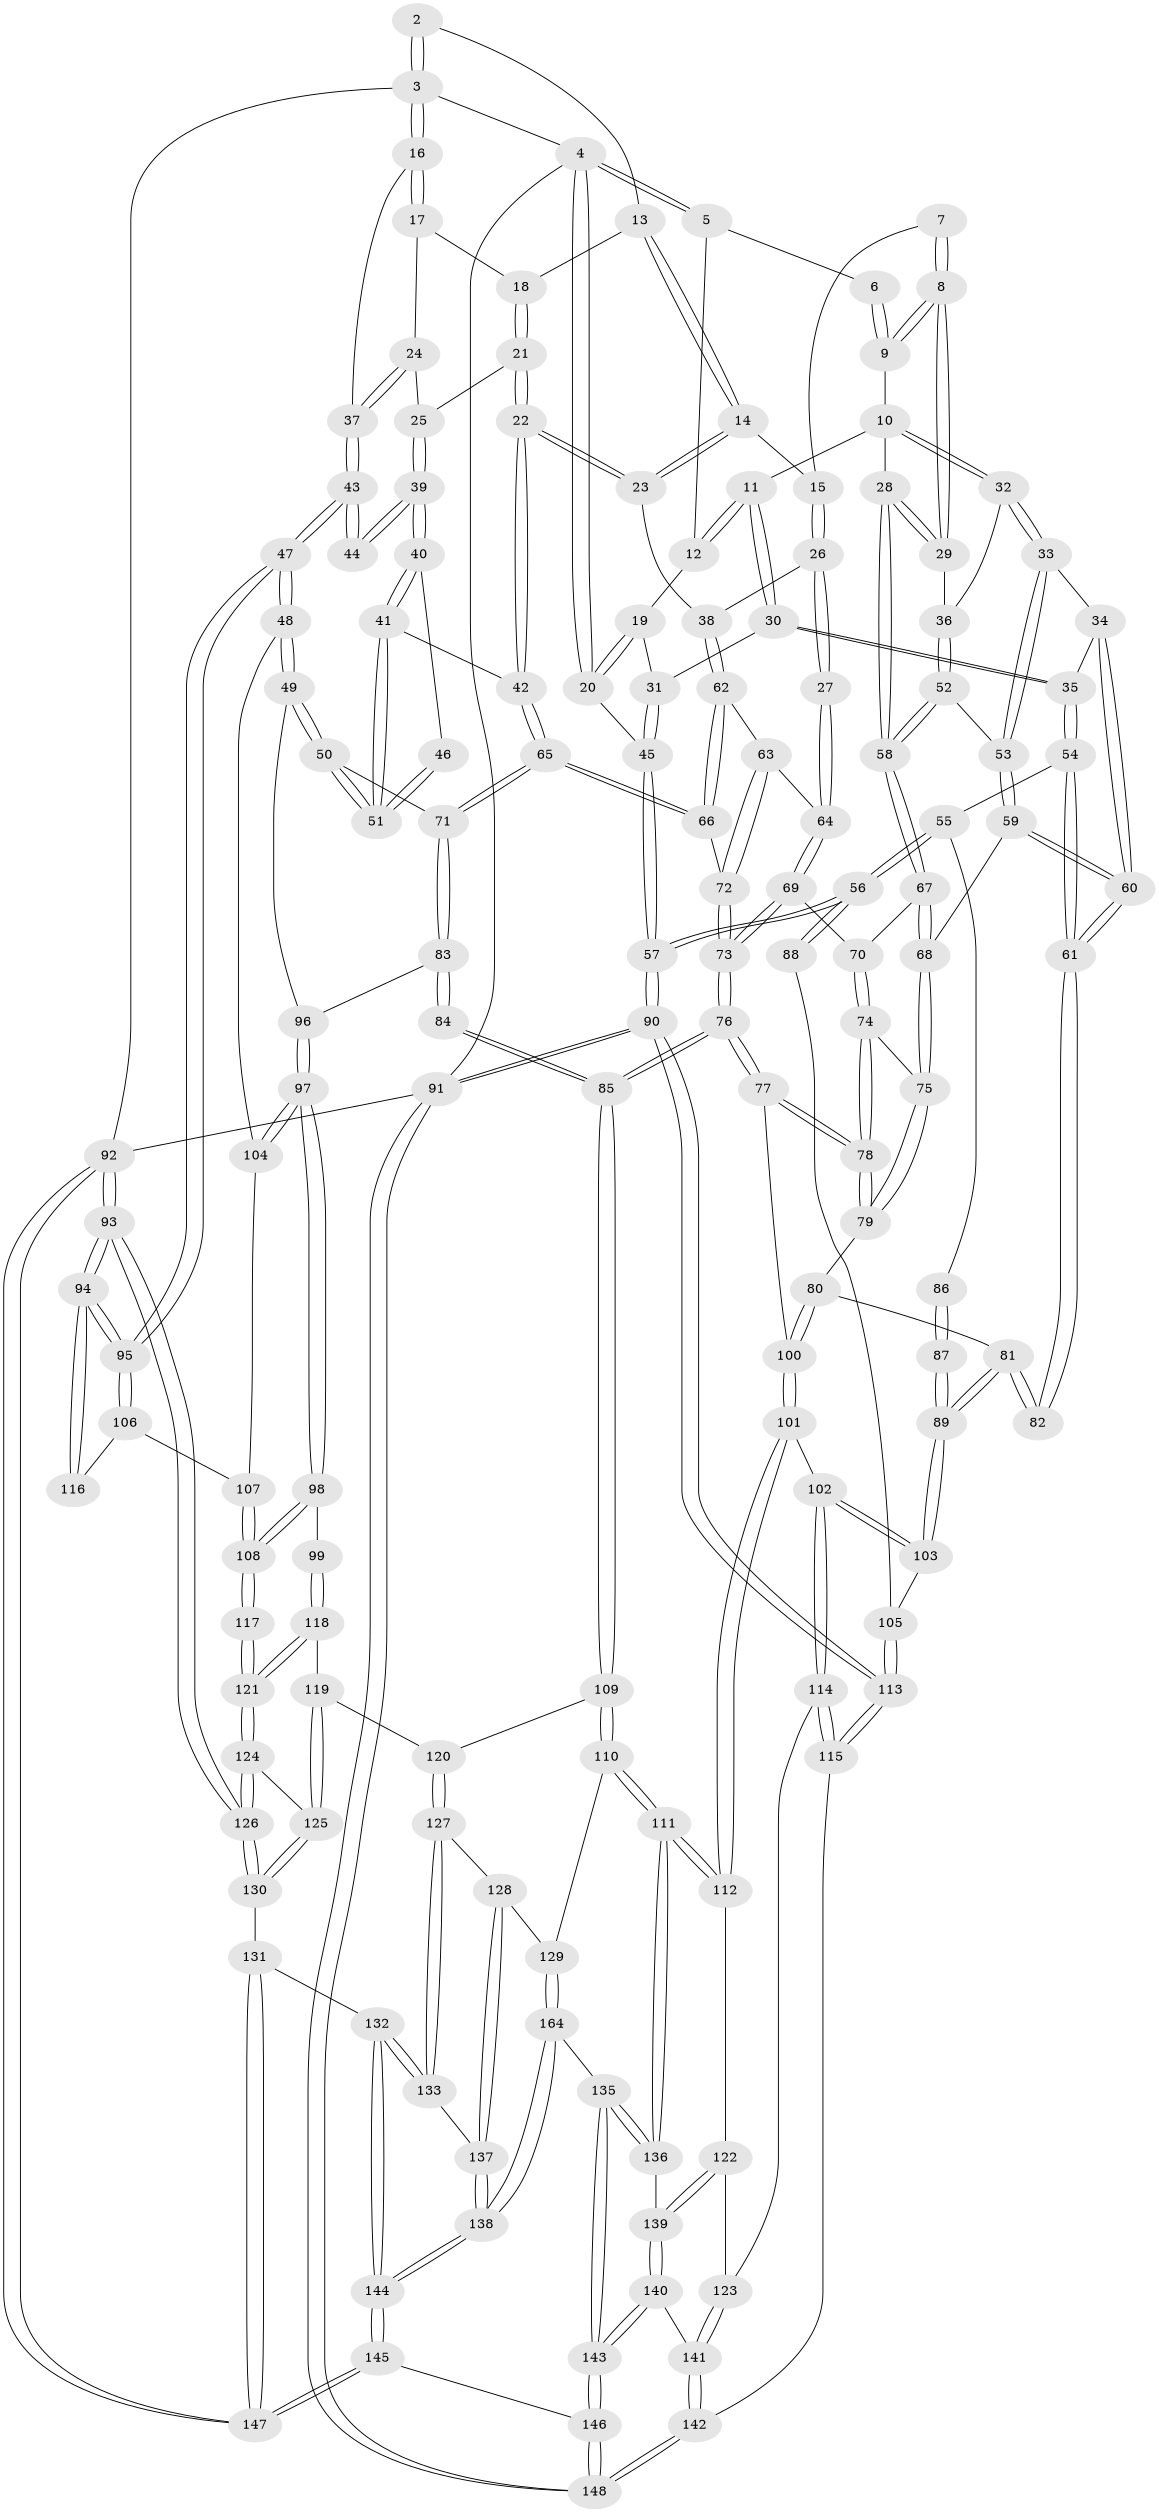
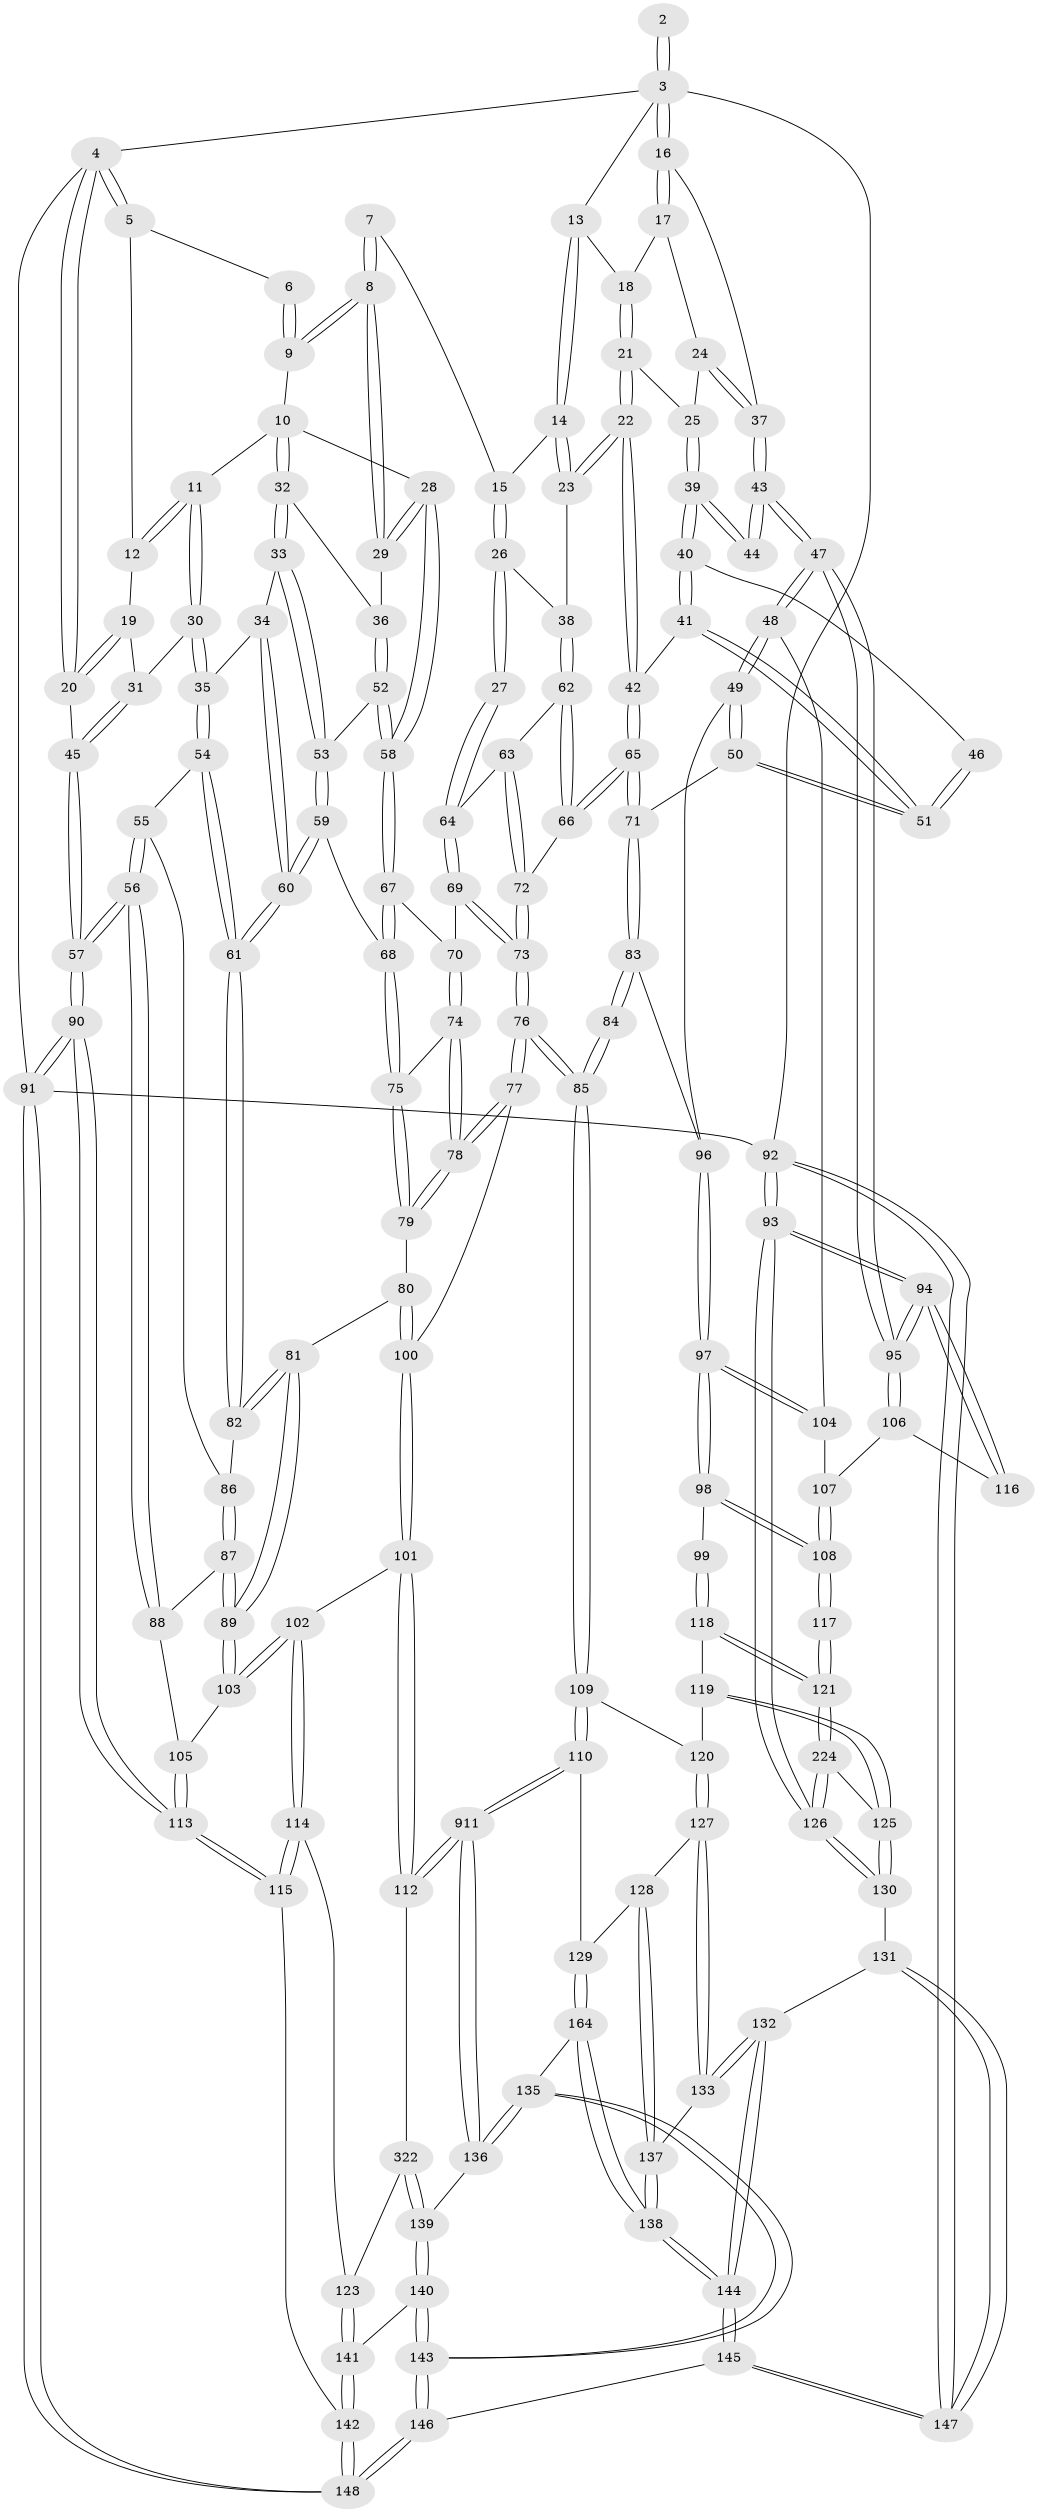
edge "2" -- "13": now "3" -- "13"
edge "82" -- "86": added
edge "87" -- "88": added
node "124": label "124" -> "224"
node "111": label "111" -> "911"
node "122": label "122" -> "322"
